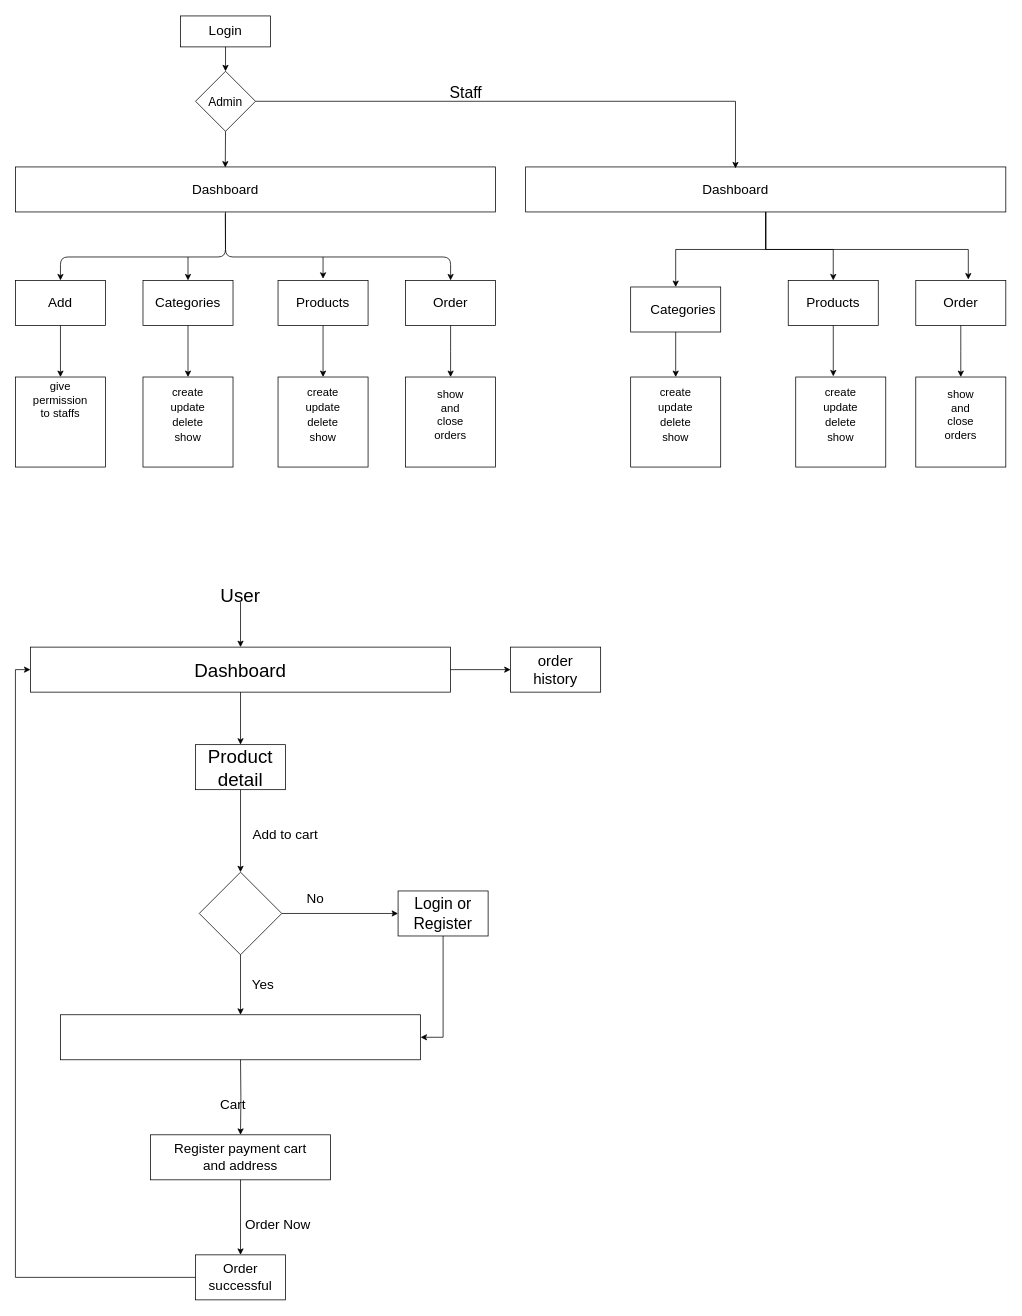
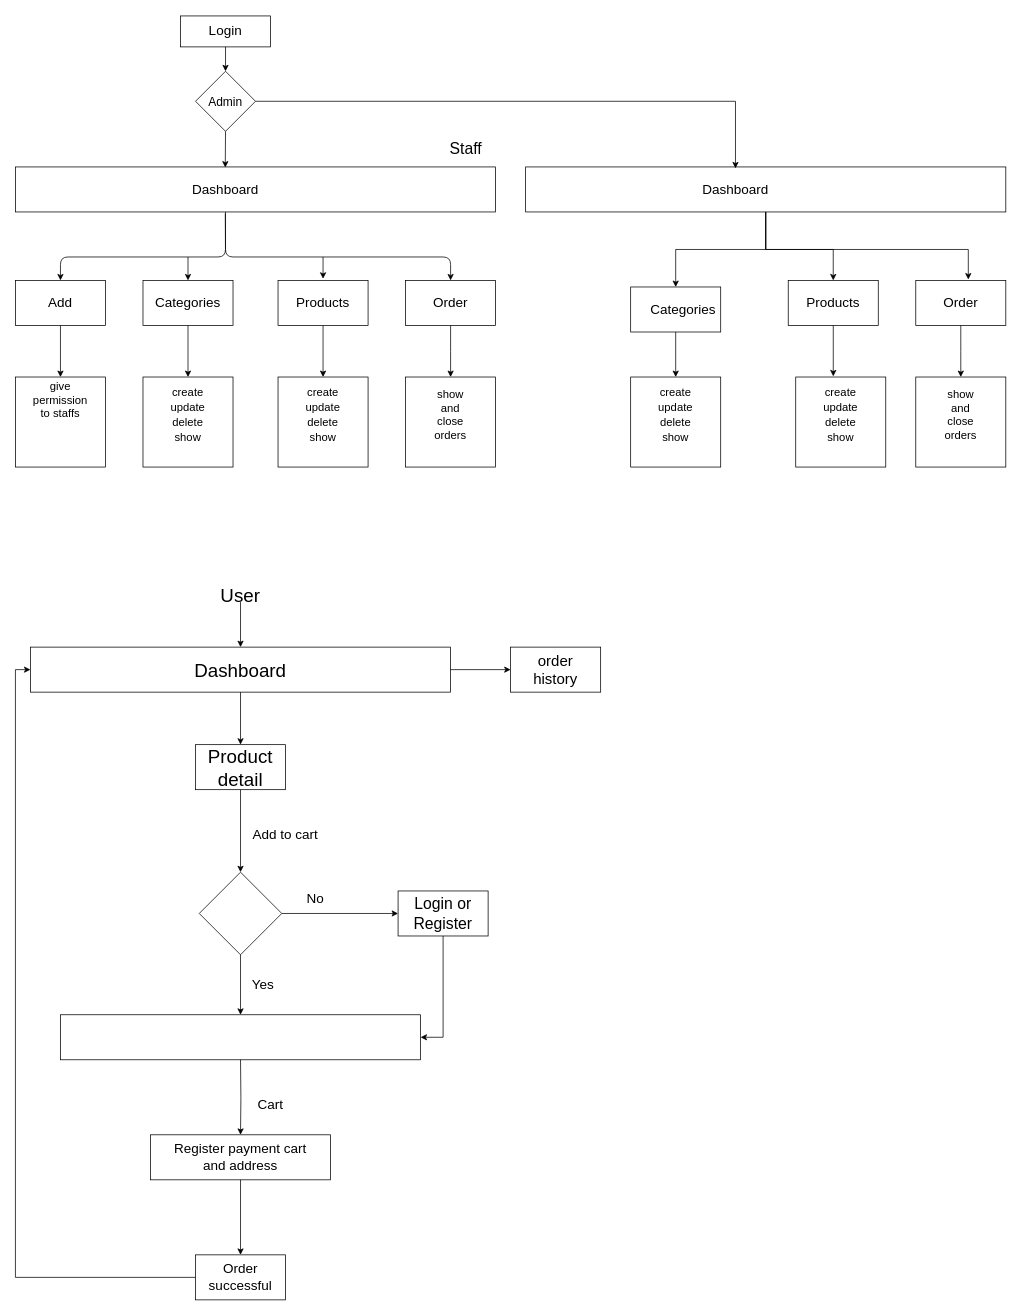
node "Staff": moved (465, 92) -> (465, 148)
node "Cart": moved (233, 1104) -> (270, 1104)
node "Order Now": removed
